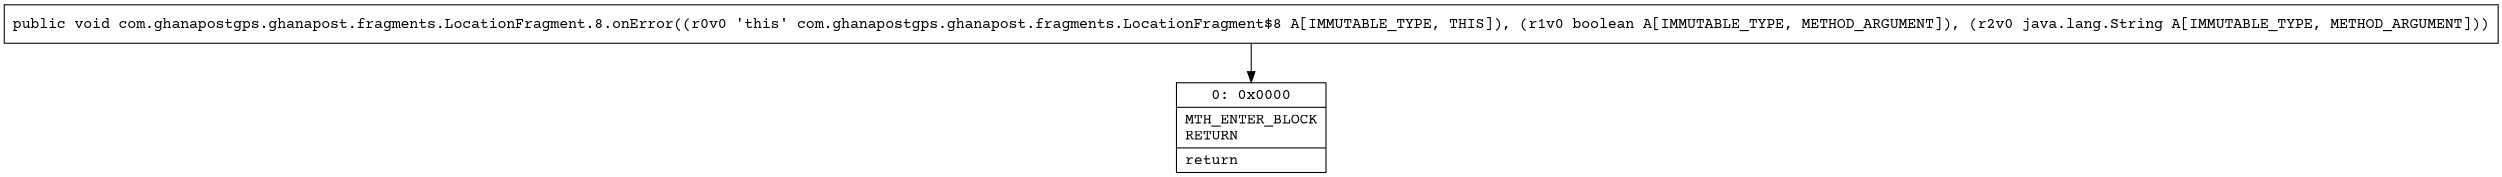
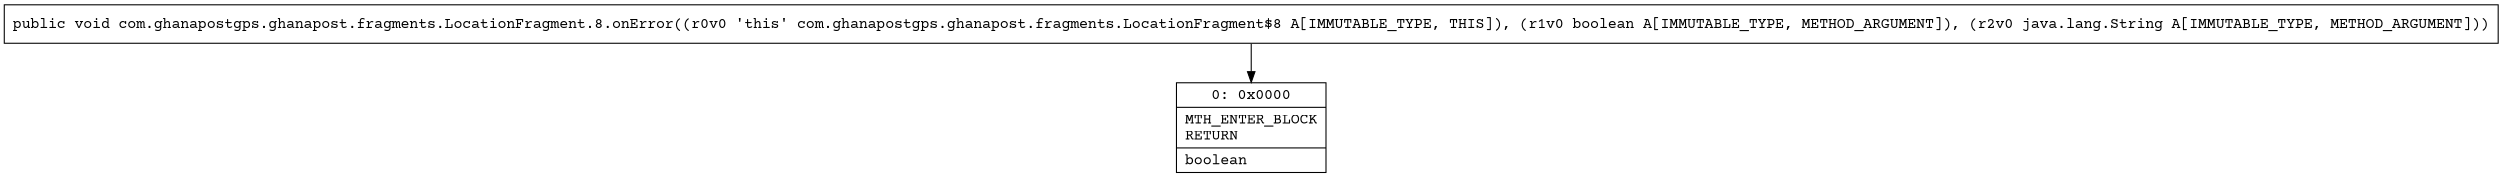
node "0: 0x0000": text "return" -> "boolean"
